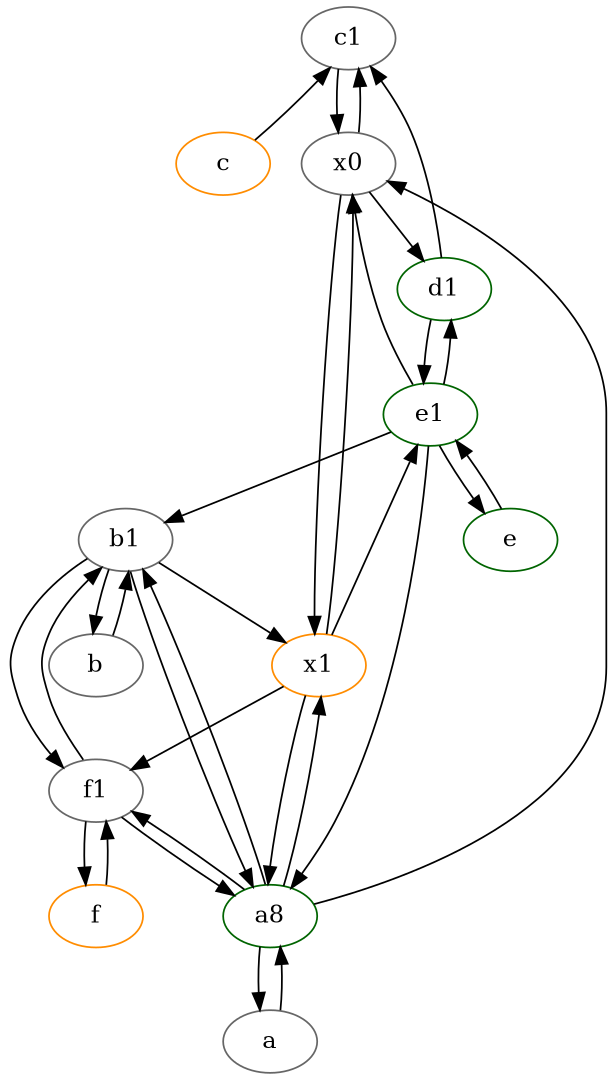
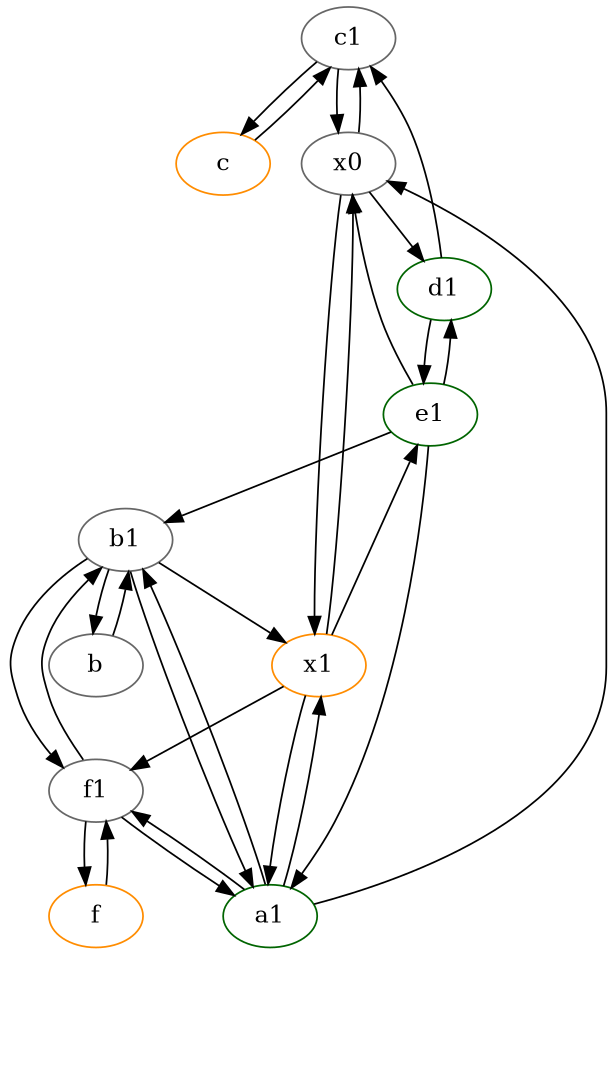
edge "c1" -> "c": added
node "e": removed
node "a8": label "a8" -> "a1"
node "a": removed
